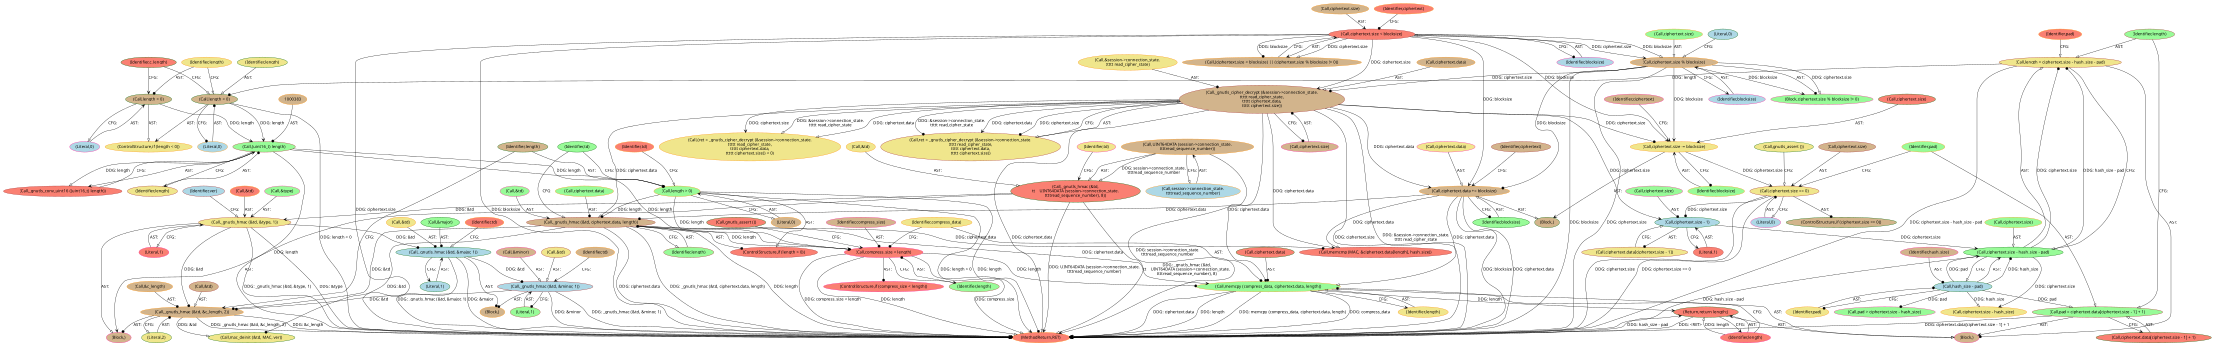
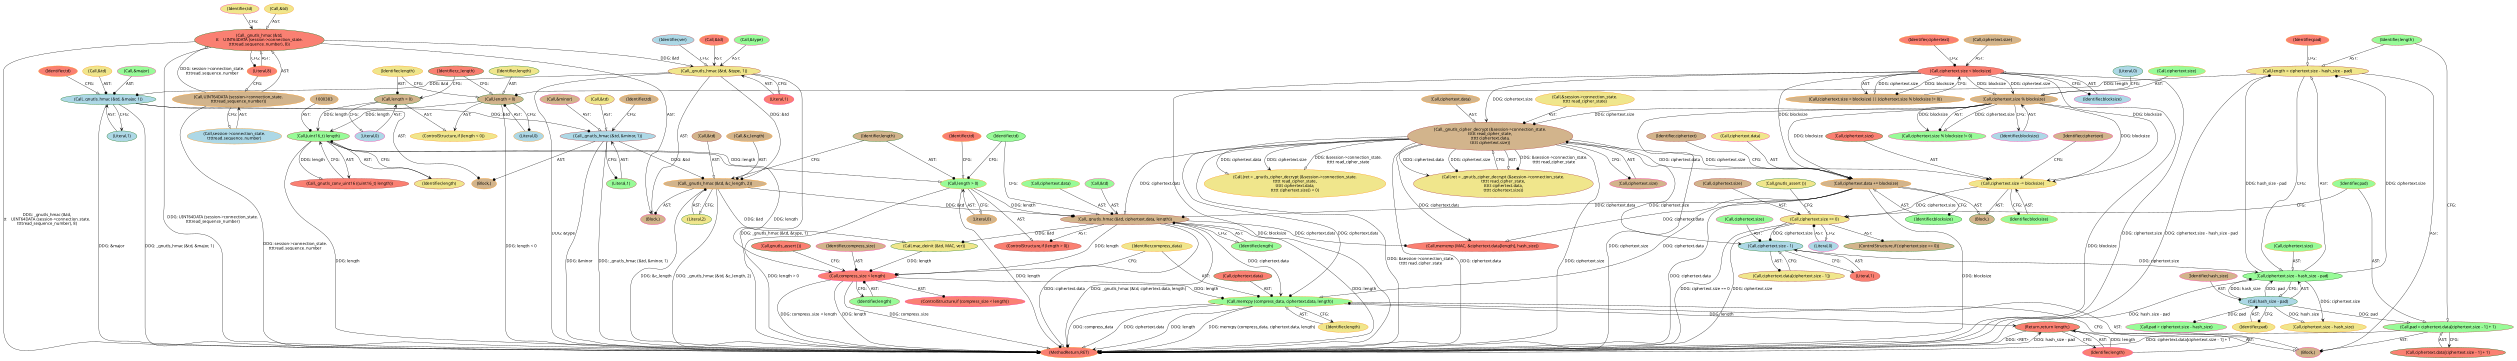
node "(Literal,8)": added
node "(Block,ciphertext.size % blocksize != 0)": label "(Block,ciphertext.size % blocksize != 0)" -> "(Call,ciphertext.size % blocksize != 0)"
node "(Call,&major)": color darkgreen -> deeppink
edge "(Call,length > 0)" -> "(Call,compress_size < length)": now "(Call,mac_deinit (&td, MAC, ver))" -> "(Call,compress_size < length)"
edge "(Call,_gnutls_hmac (&td, ciphertext.data, length))" -> "(Call,_gnutls_hmac (&td, &c_length, 2))": reversed
